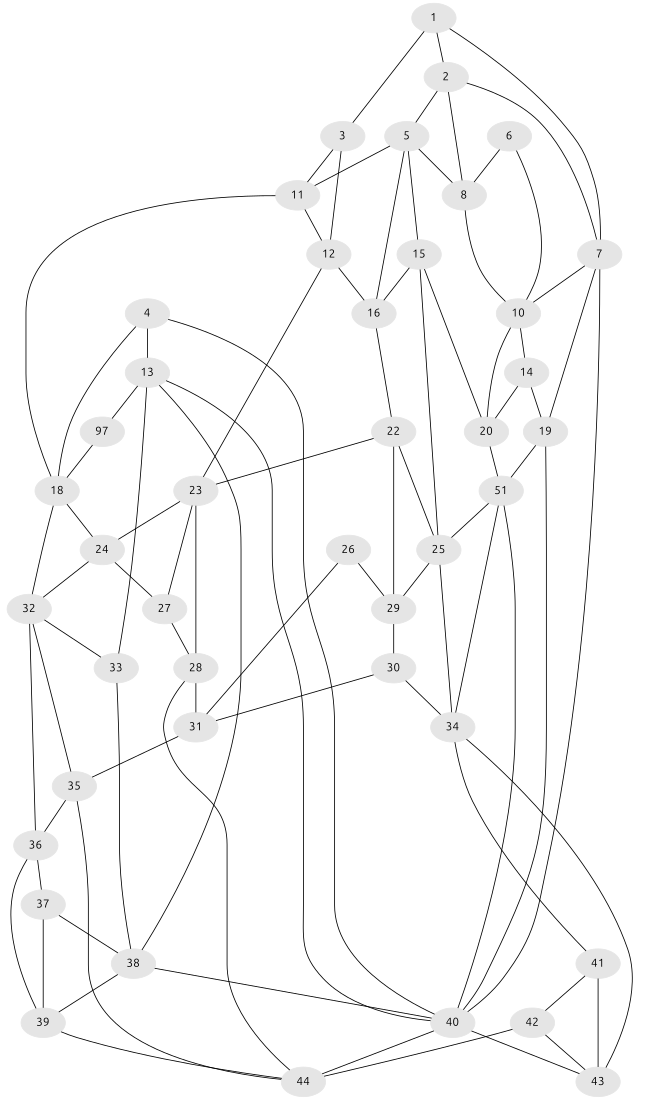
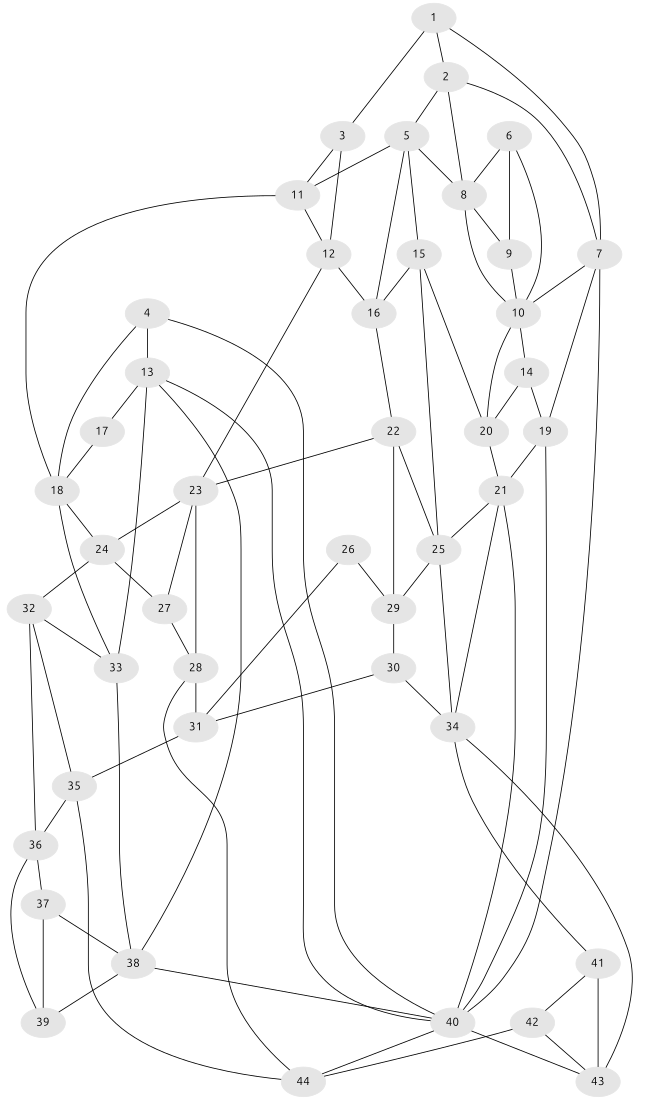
node "9": added
node "97": label "97" -> "17"
node "51": label "51" -> "21"
edge "18" -- "32": now "18" -- "33"
edge "39" -- "44": removed
